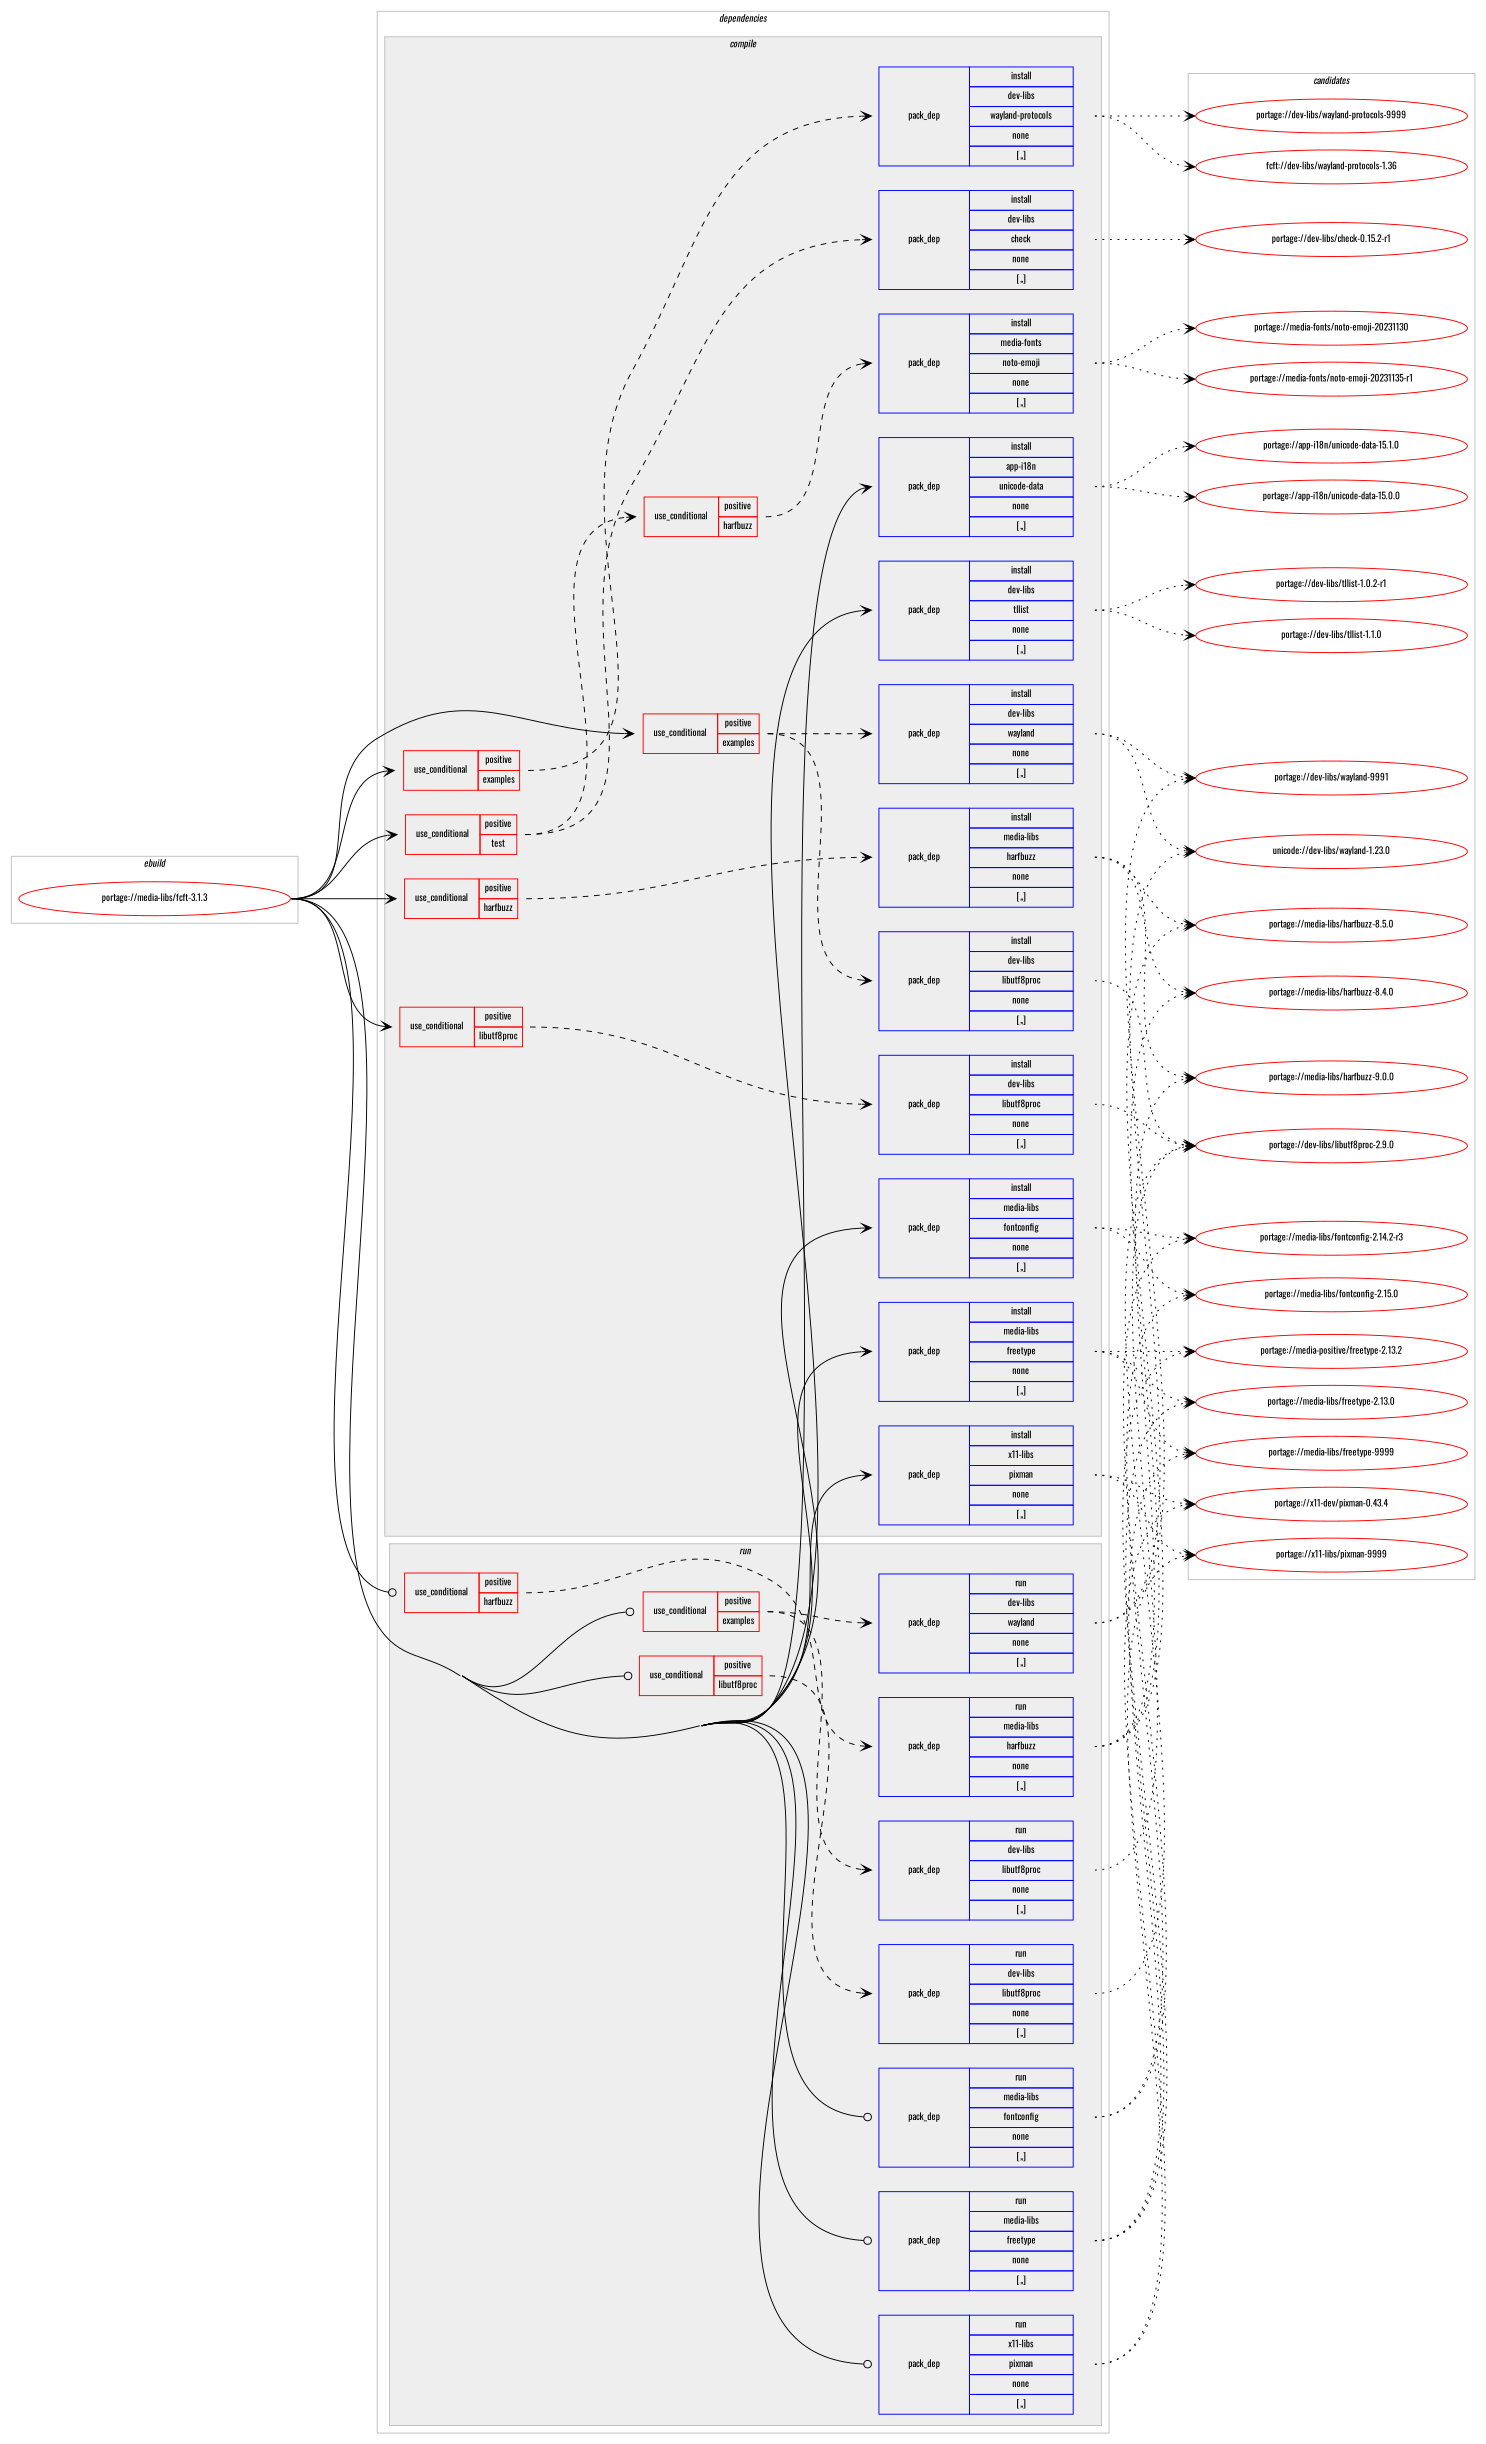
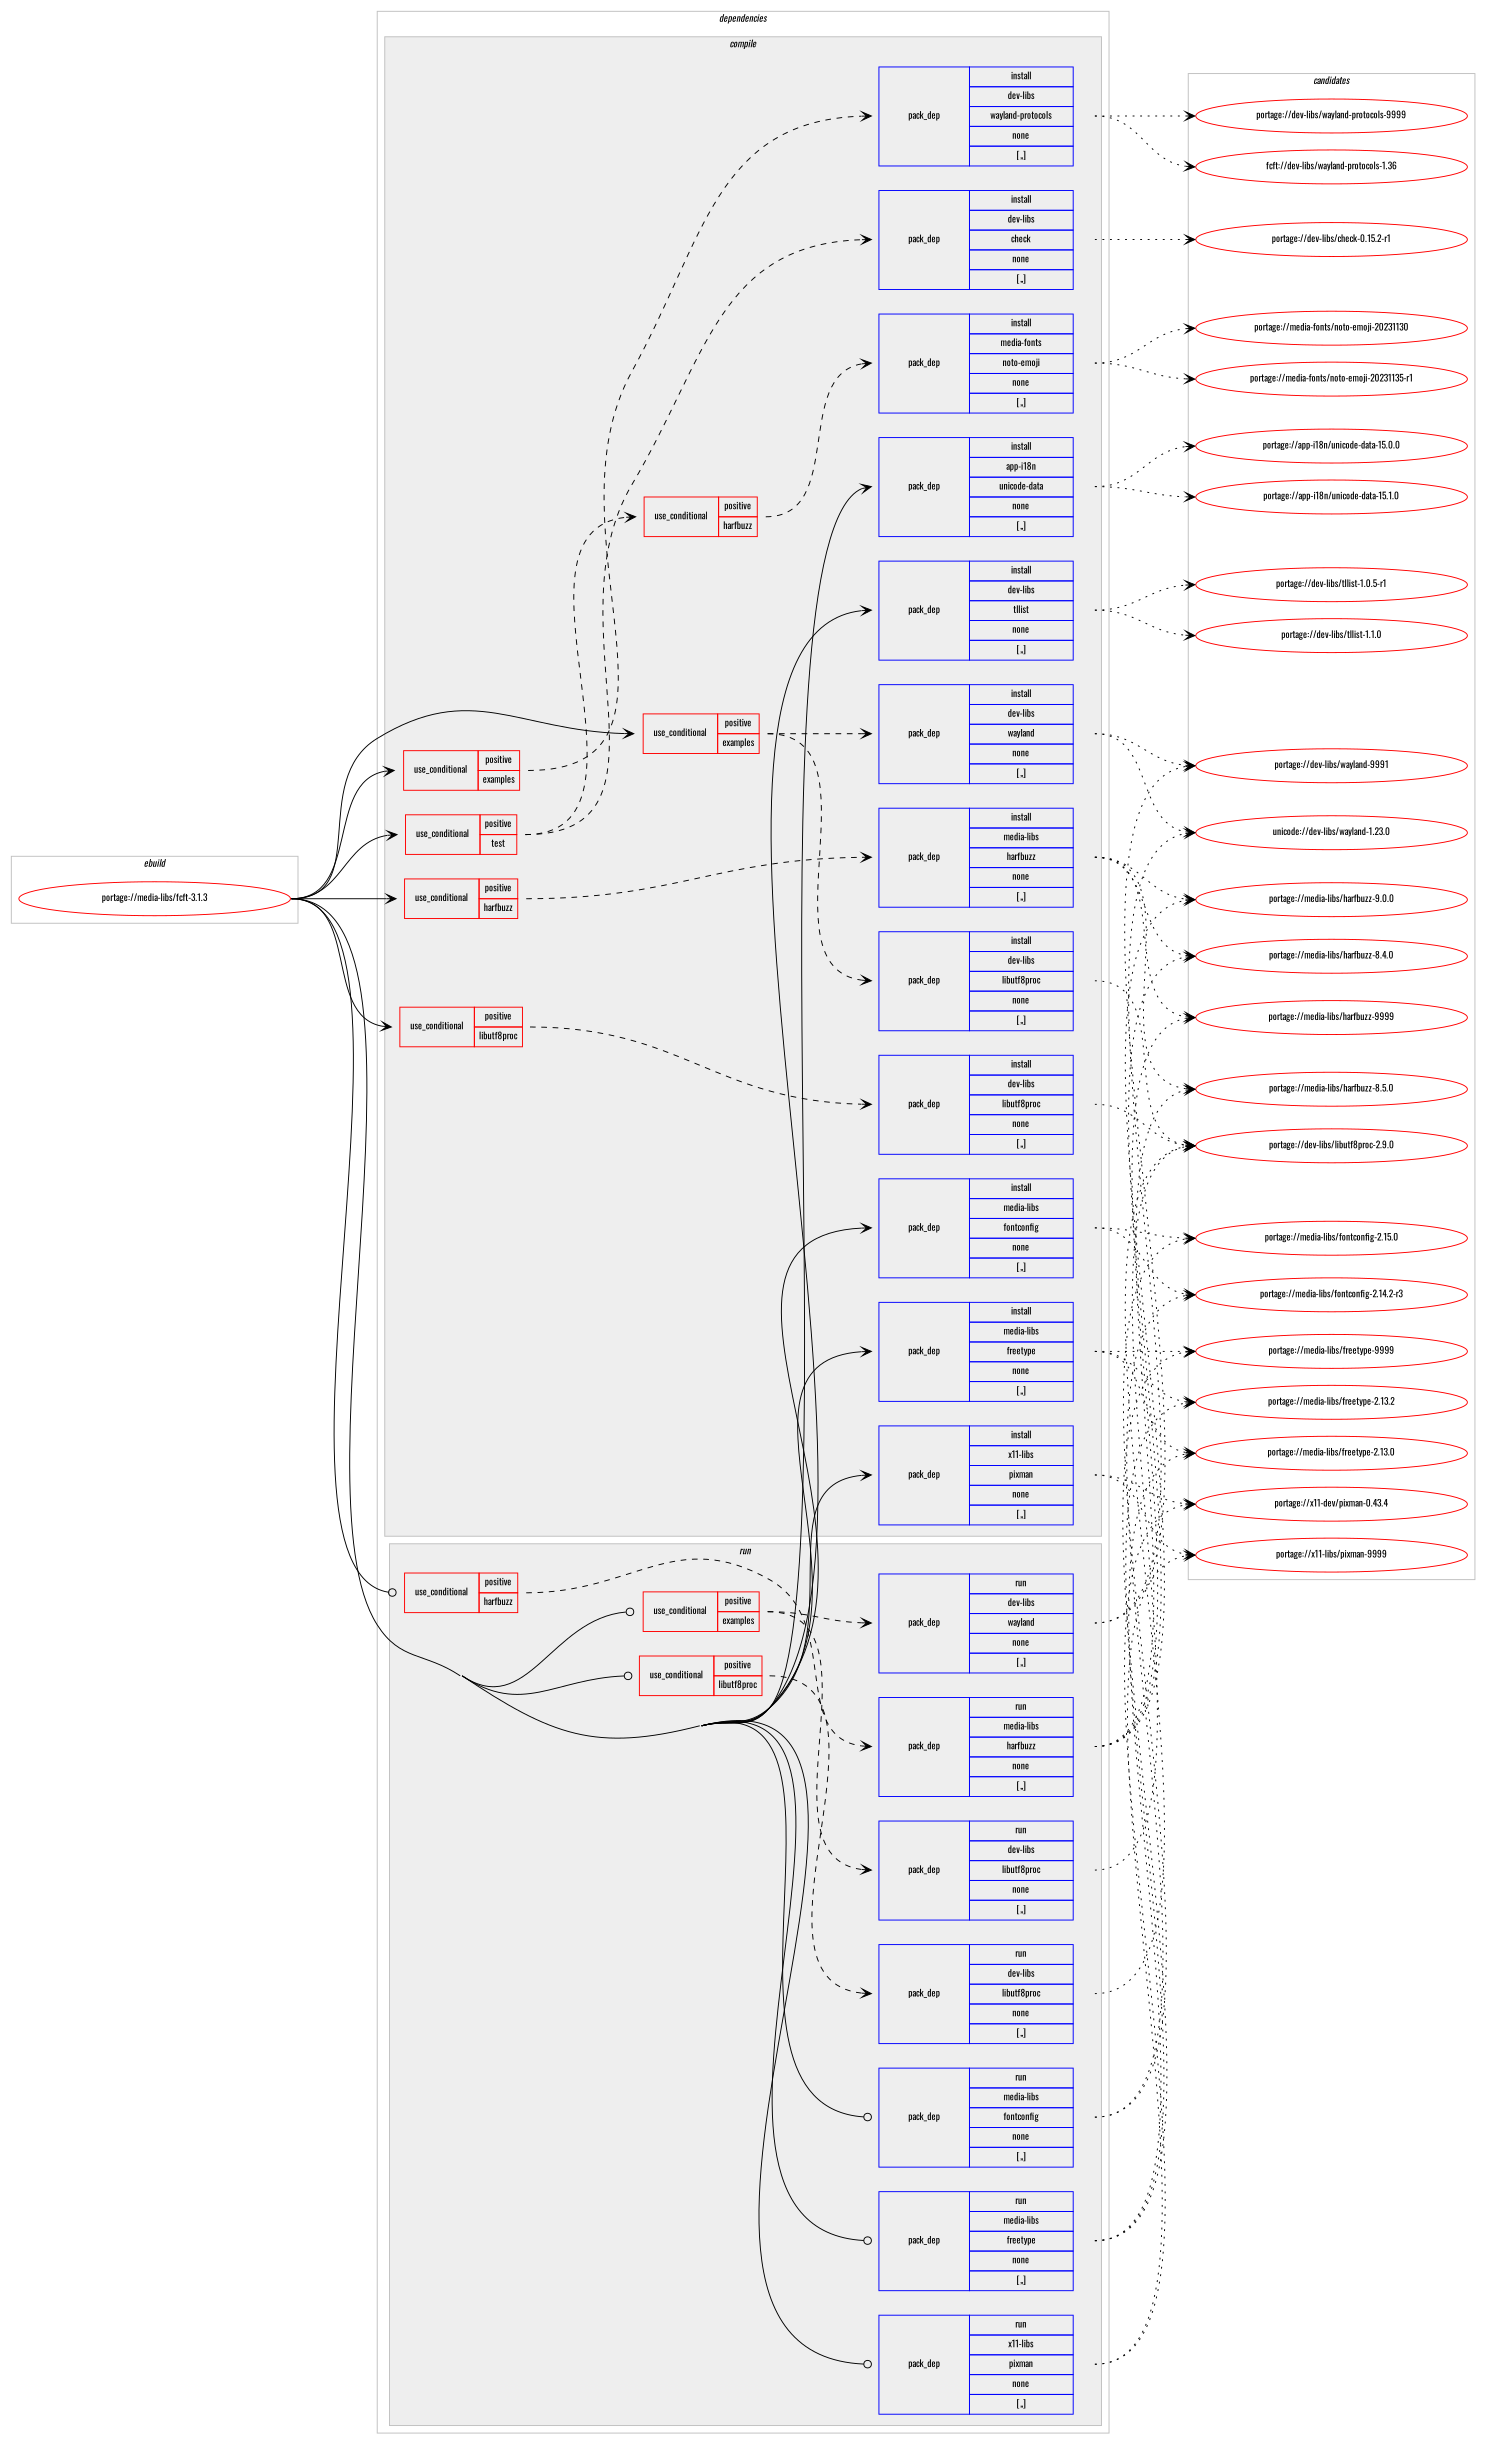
node "portage://dev-libs/tllist-1.0.2-r1": label "portage://dev-libs/tllist-1.0.2-r1" -> "portage://dev-libs/tllist-1.0.5-r1"
node "portage://media-libs/harfbuzz-9999": added
node "portage://media-positive/freetype-2.13.2": label "portage://media-positive/freetype-2.13.2" -> "portage://media-libs/freetype-2.13.2"
